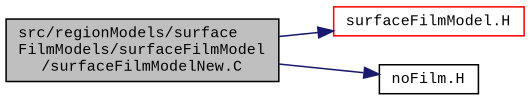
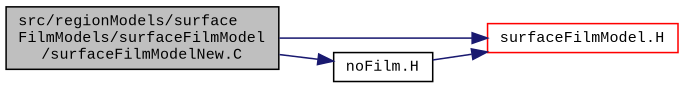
edge "noFilm.H" -> "surfaceFilmModel.H": added
